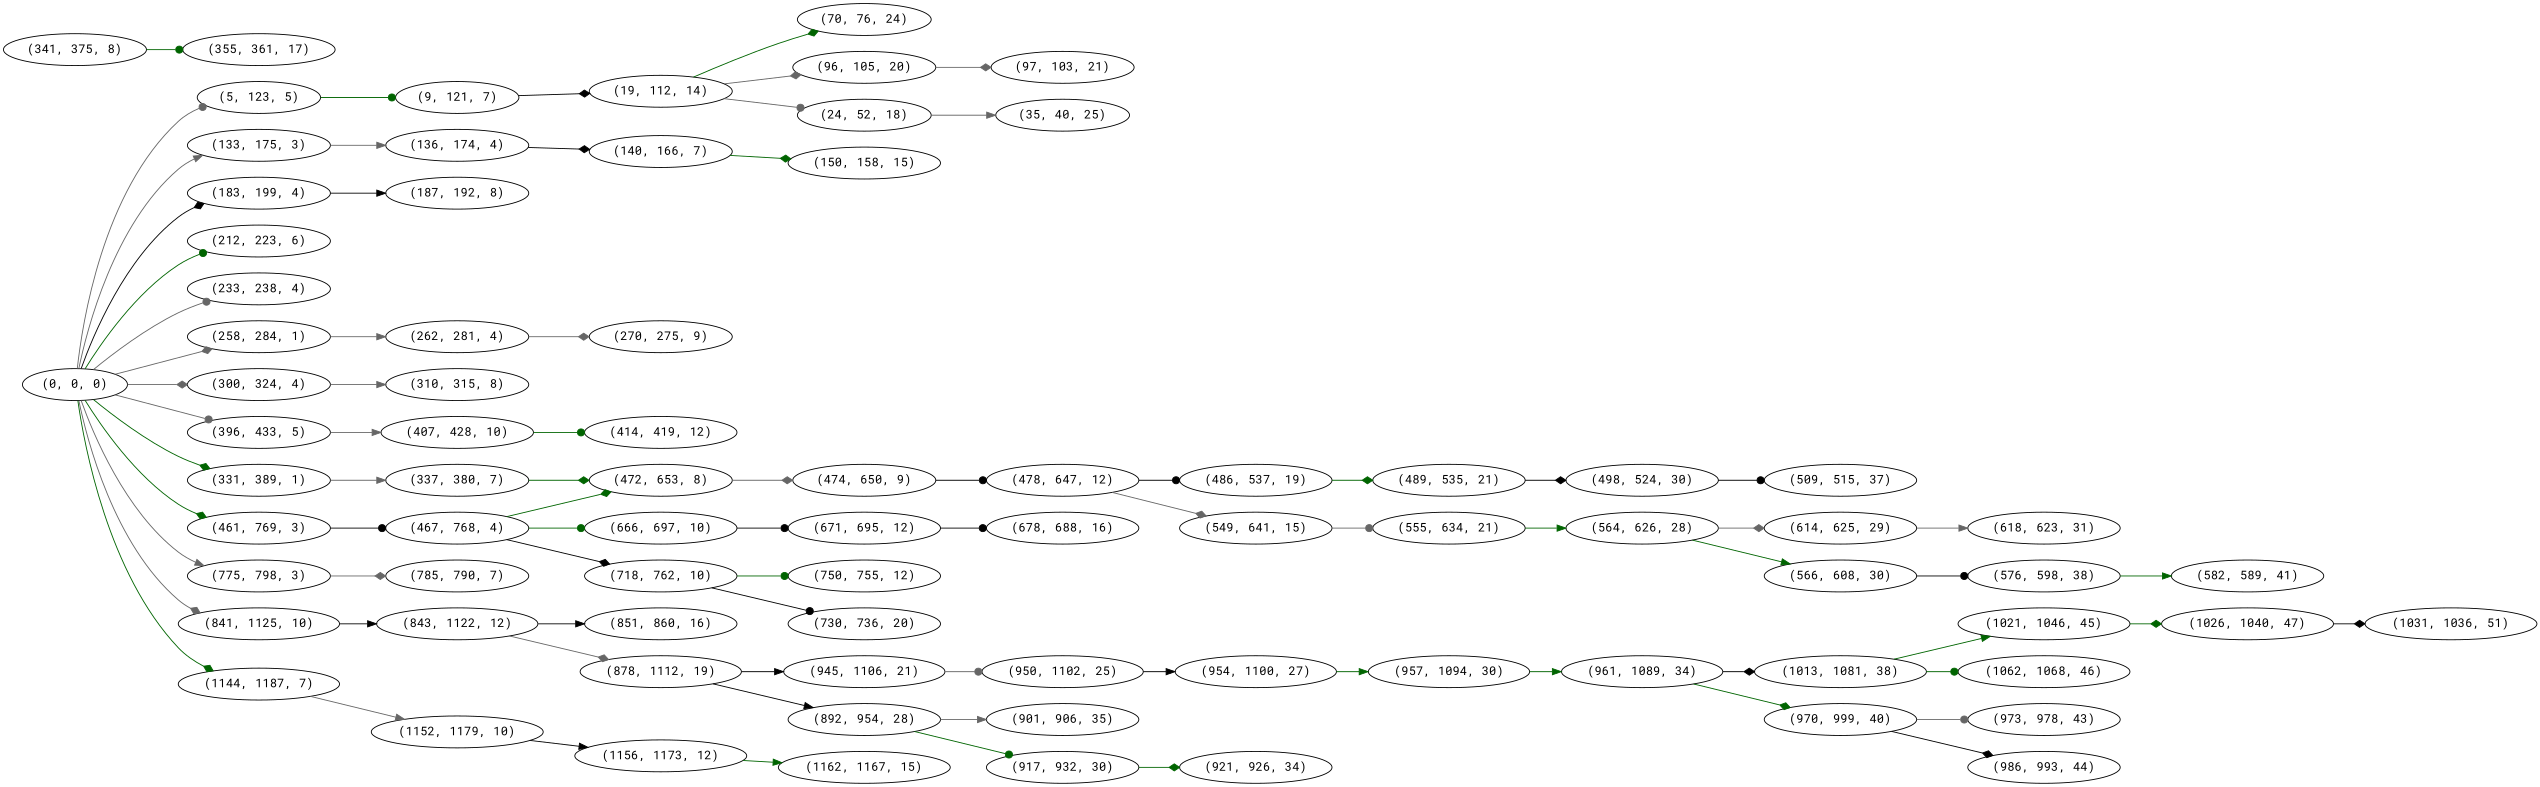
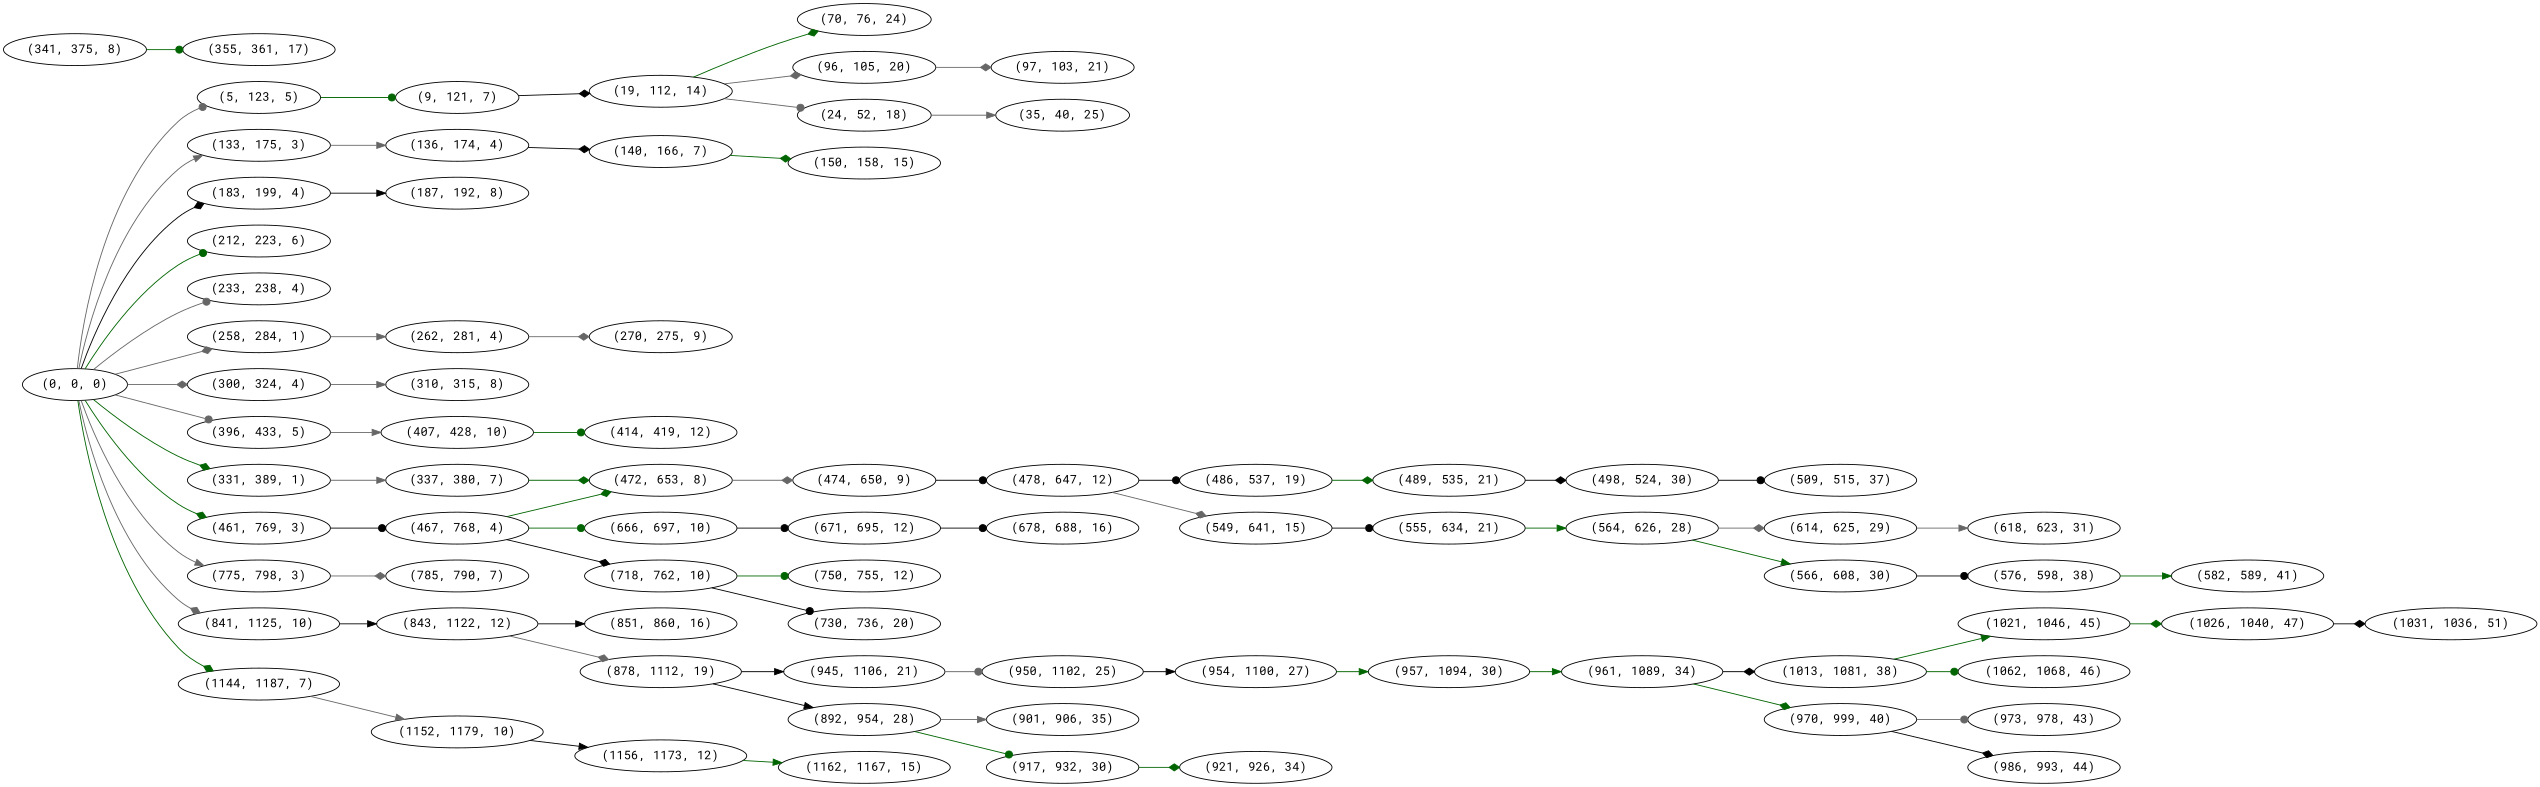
edge "(549, 641, 15)" -> "(555, 634, 21)": color gray40 -> black
